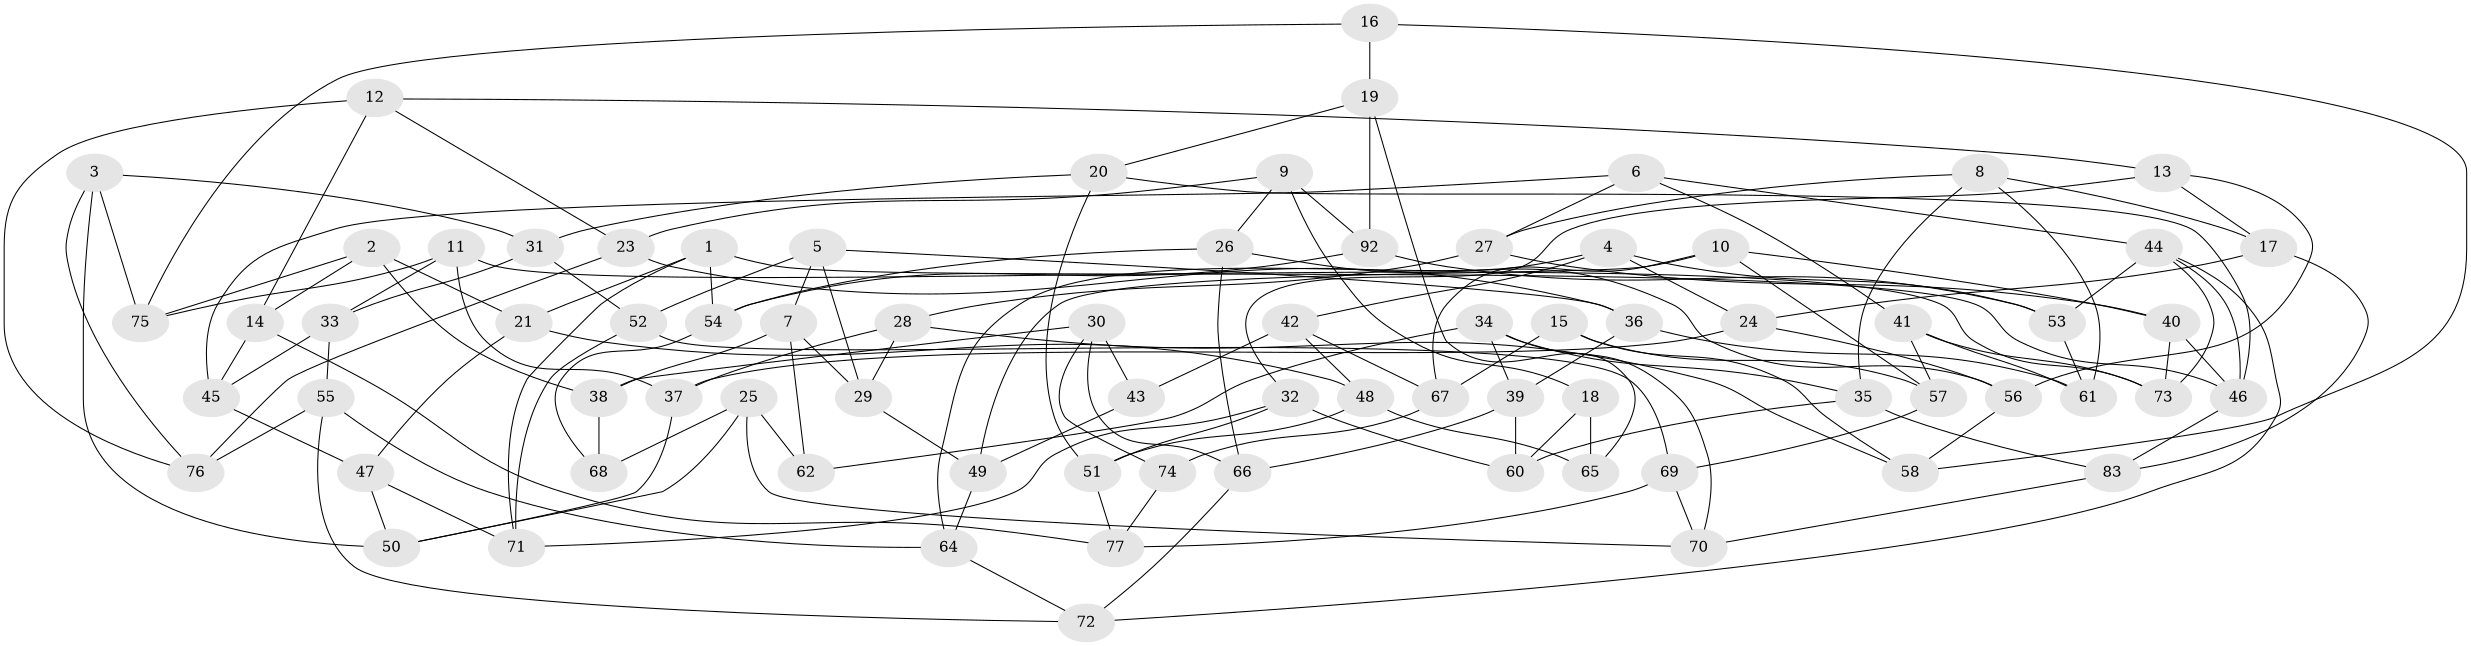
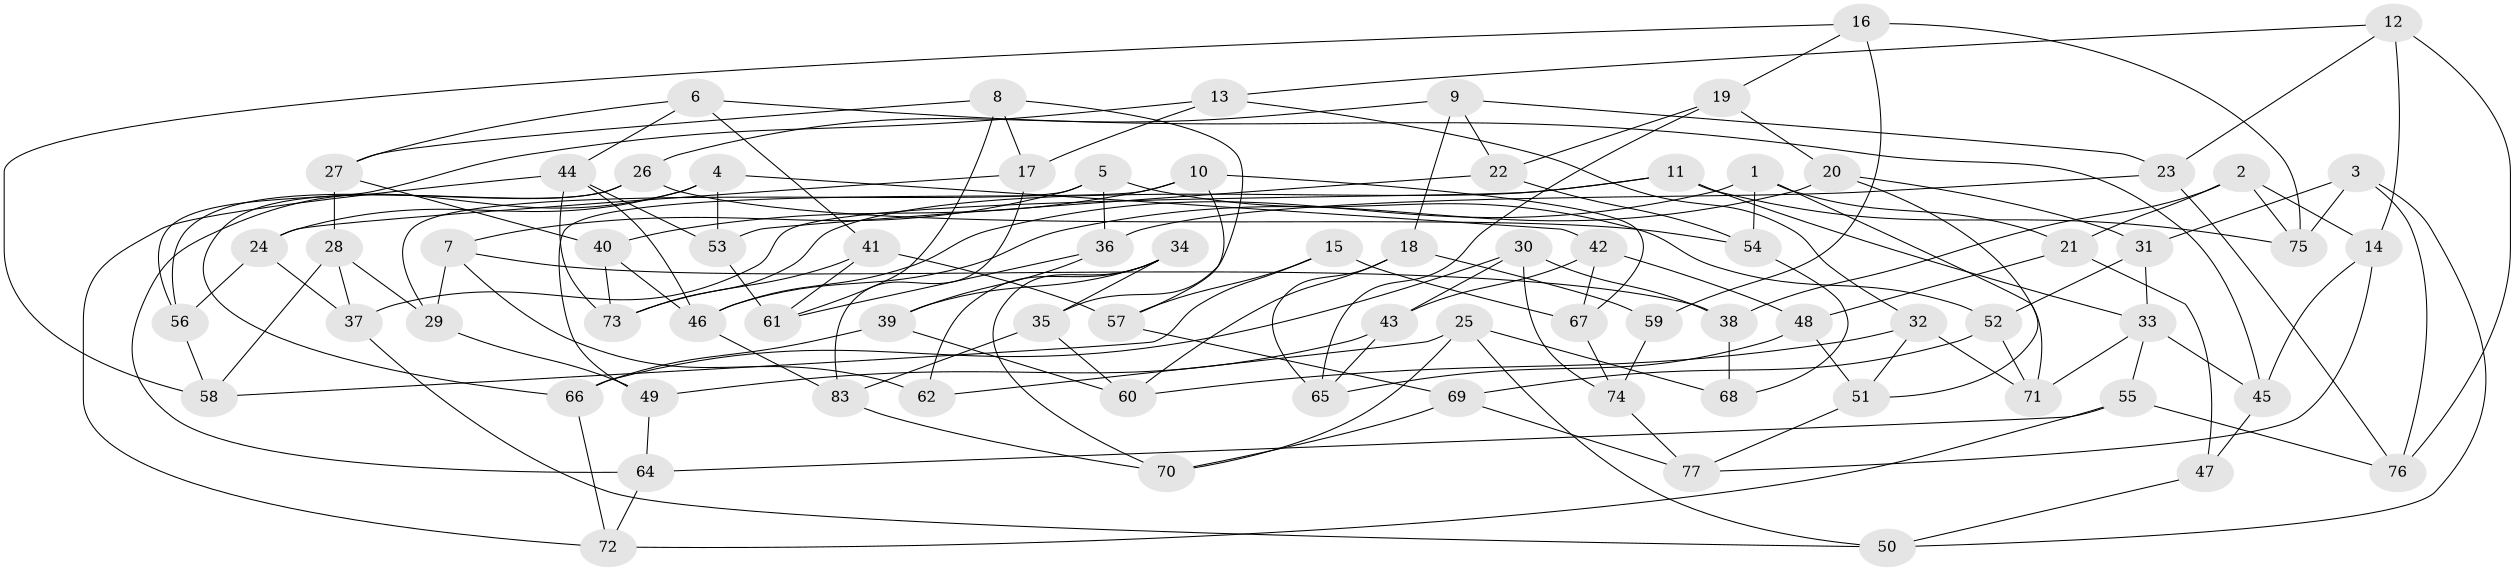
node "92": label "92" -> "22"
node "59": added
edge "43" -- "65": added
edge "47" -- "71": now "33" -- "71"
